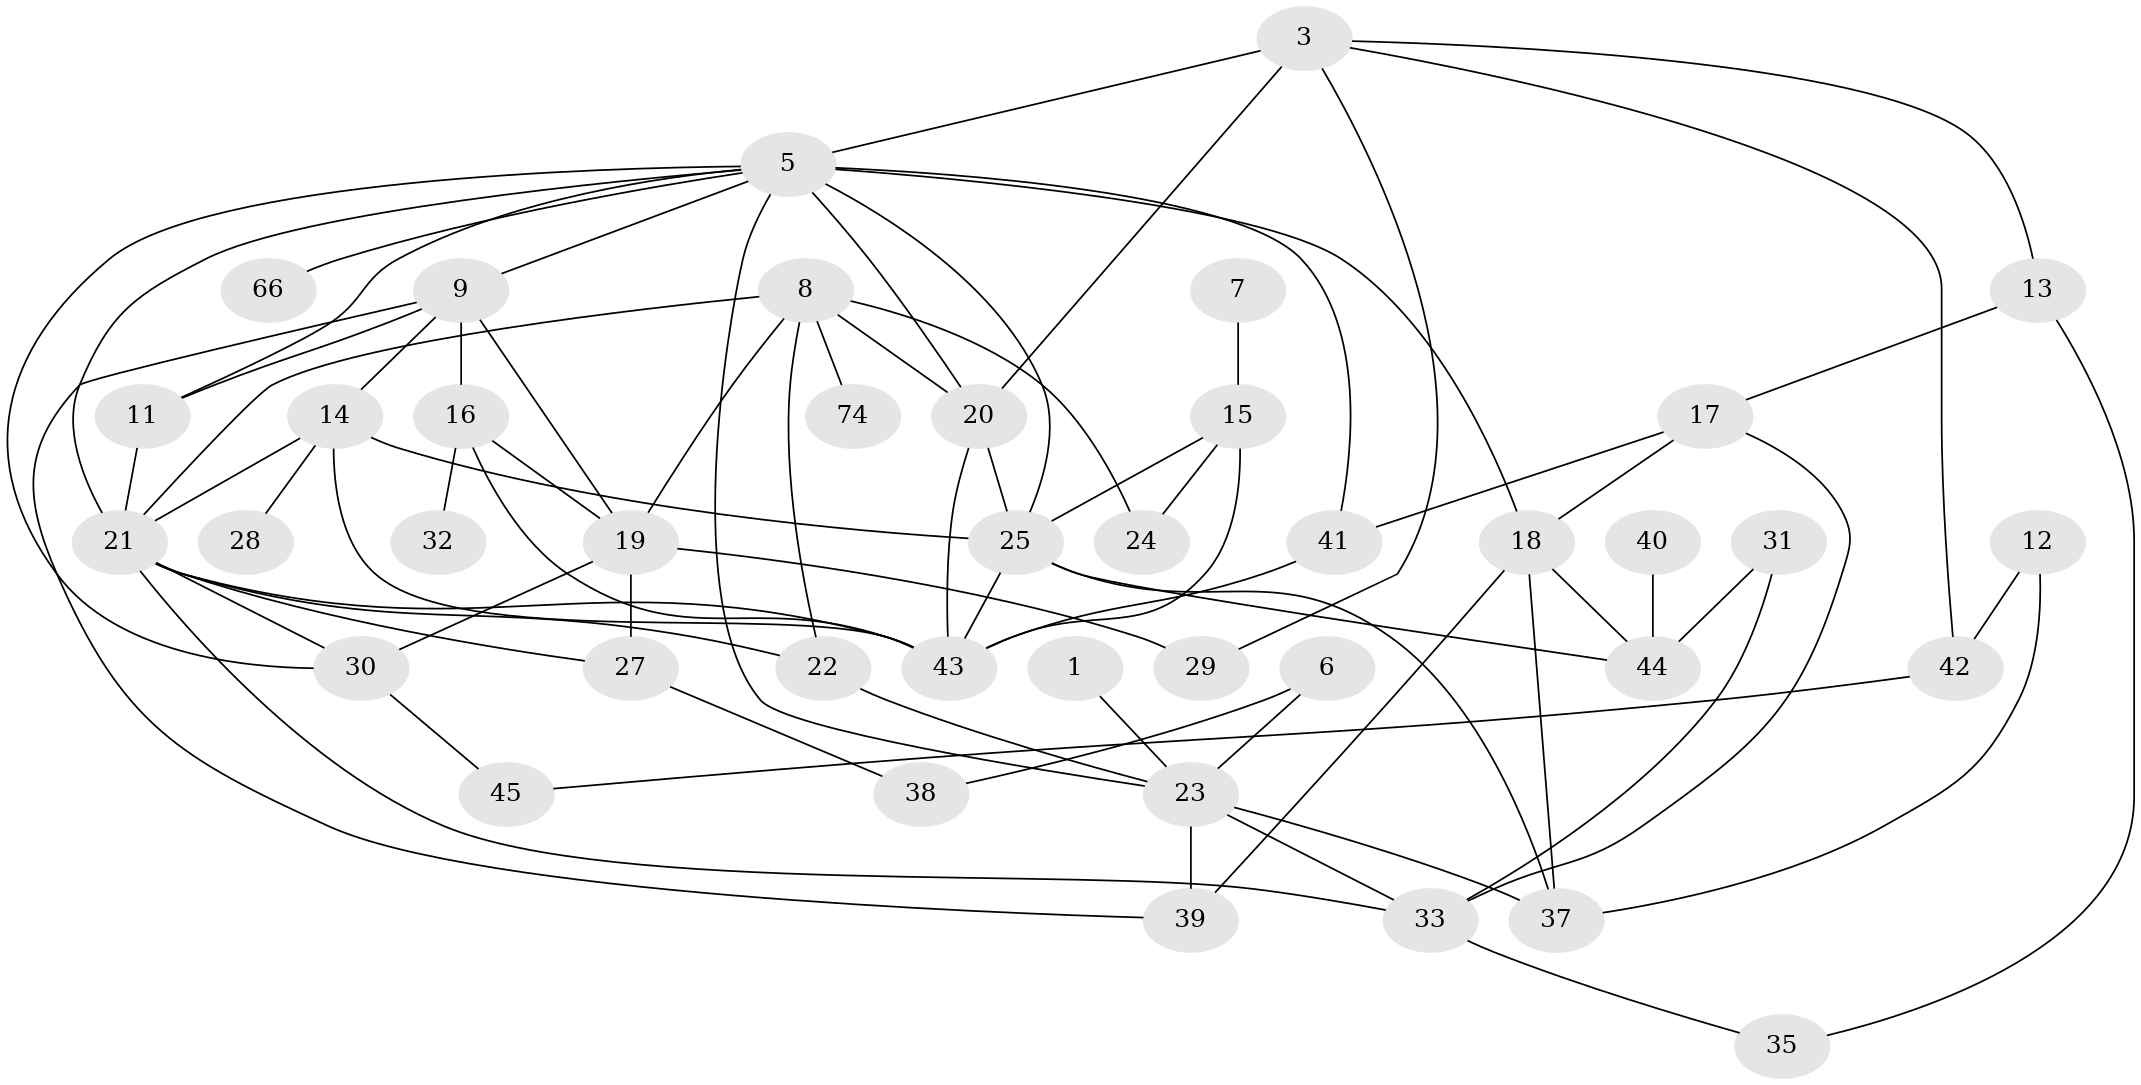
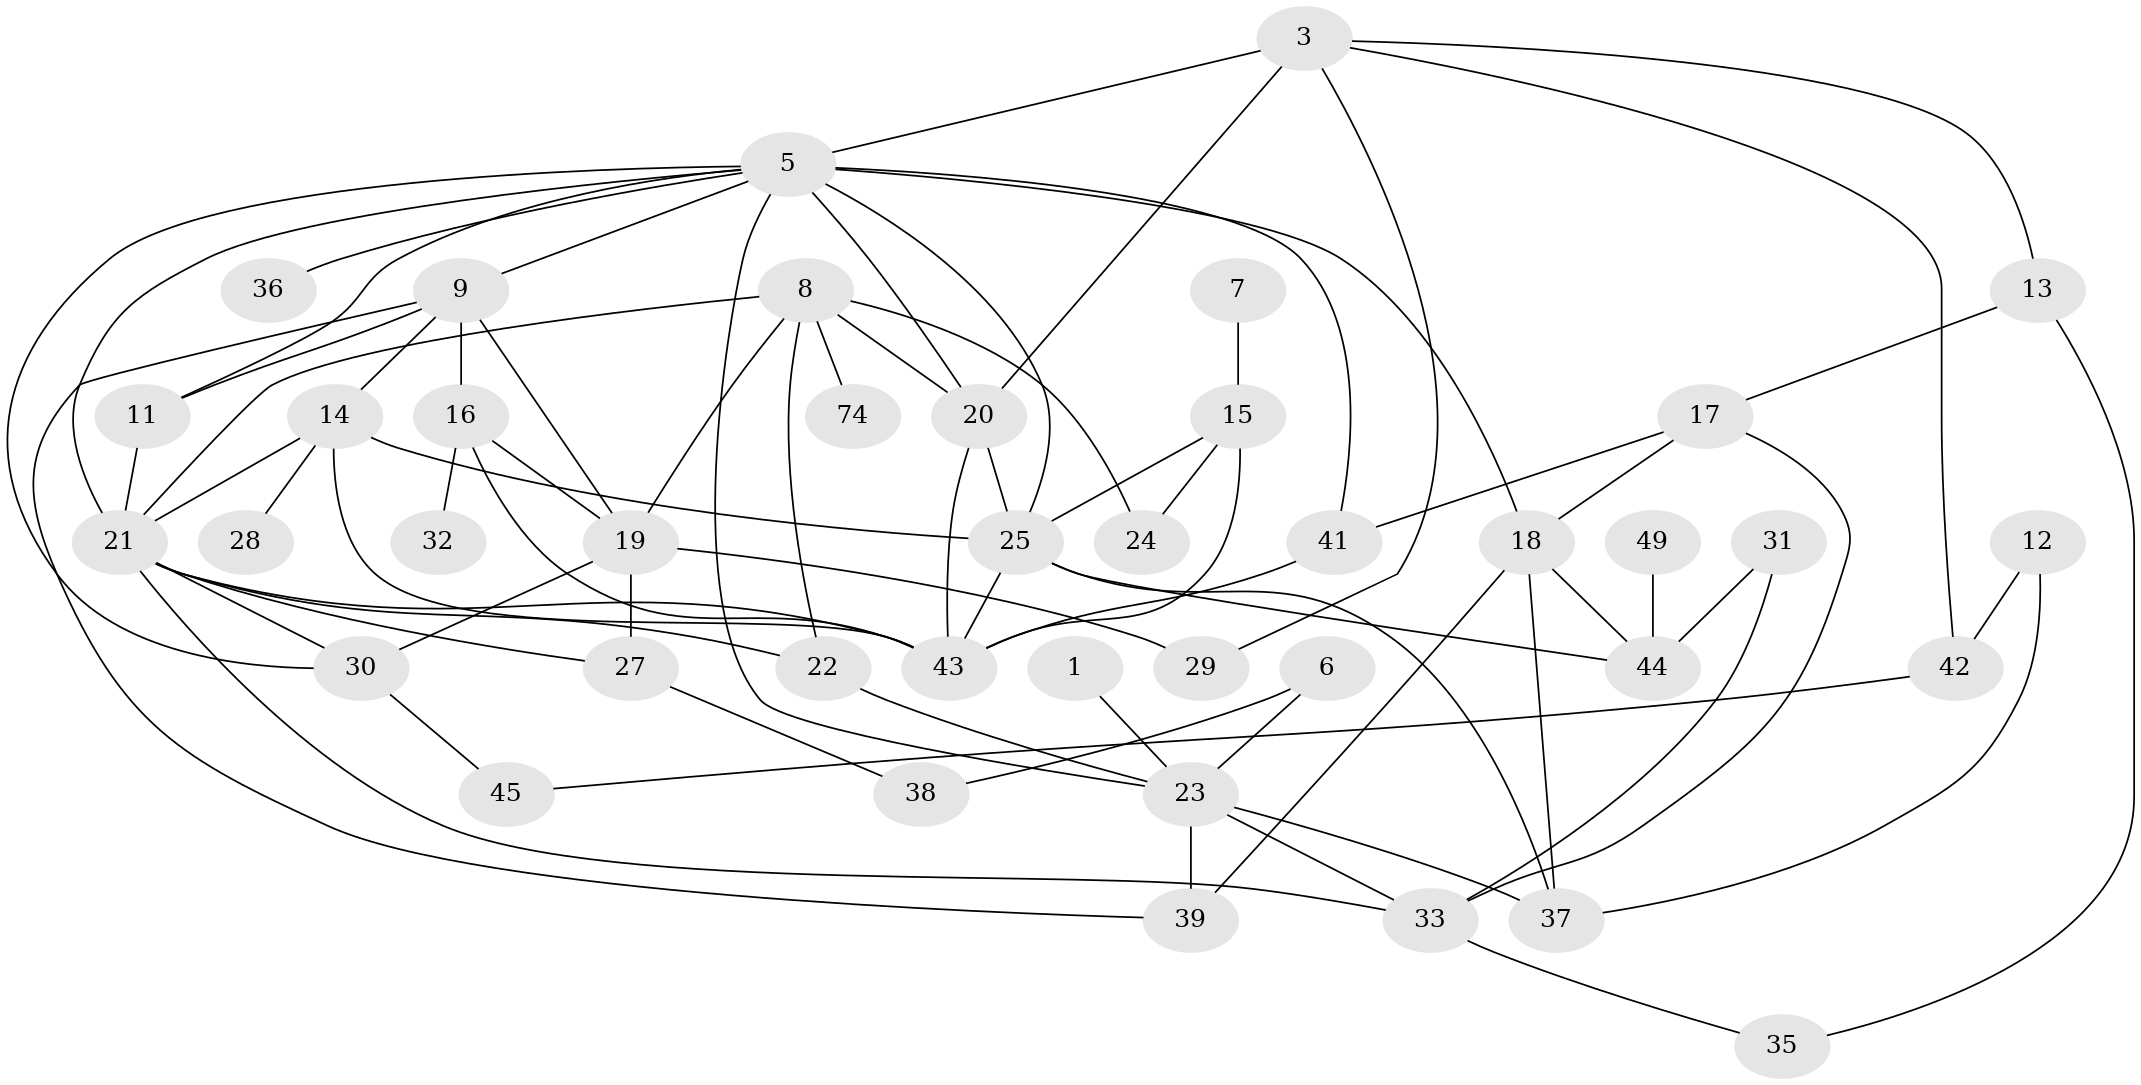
node "66": label "66" -> "36"
node "40": label "40" -> "49"
